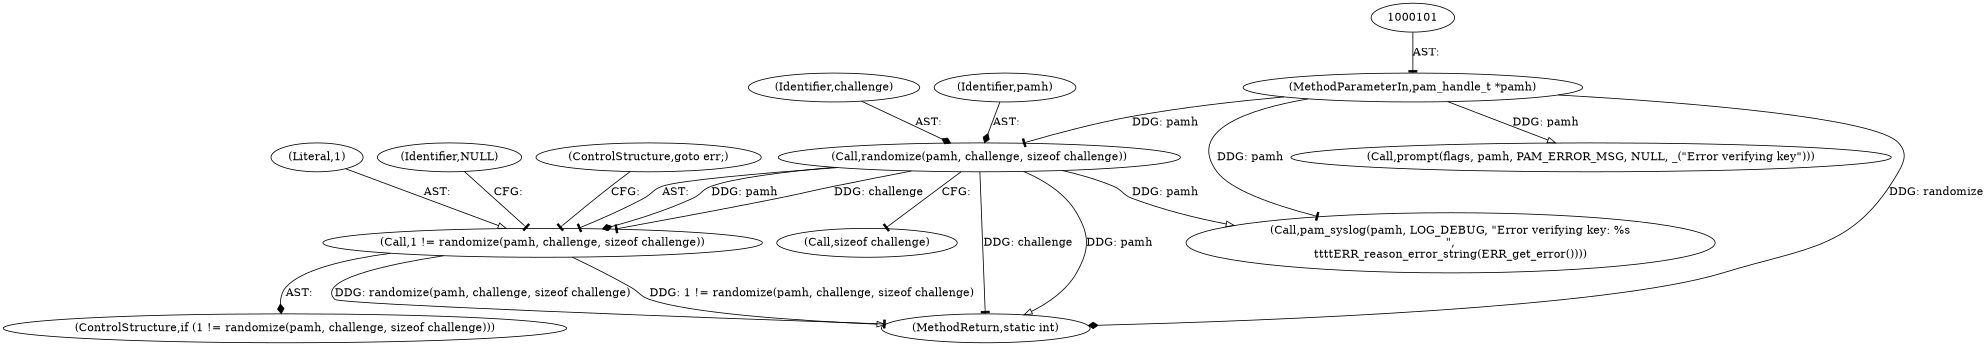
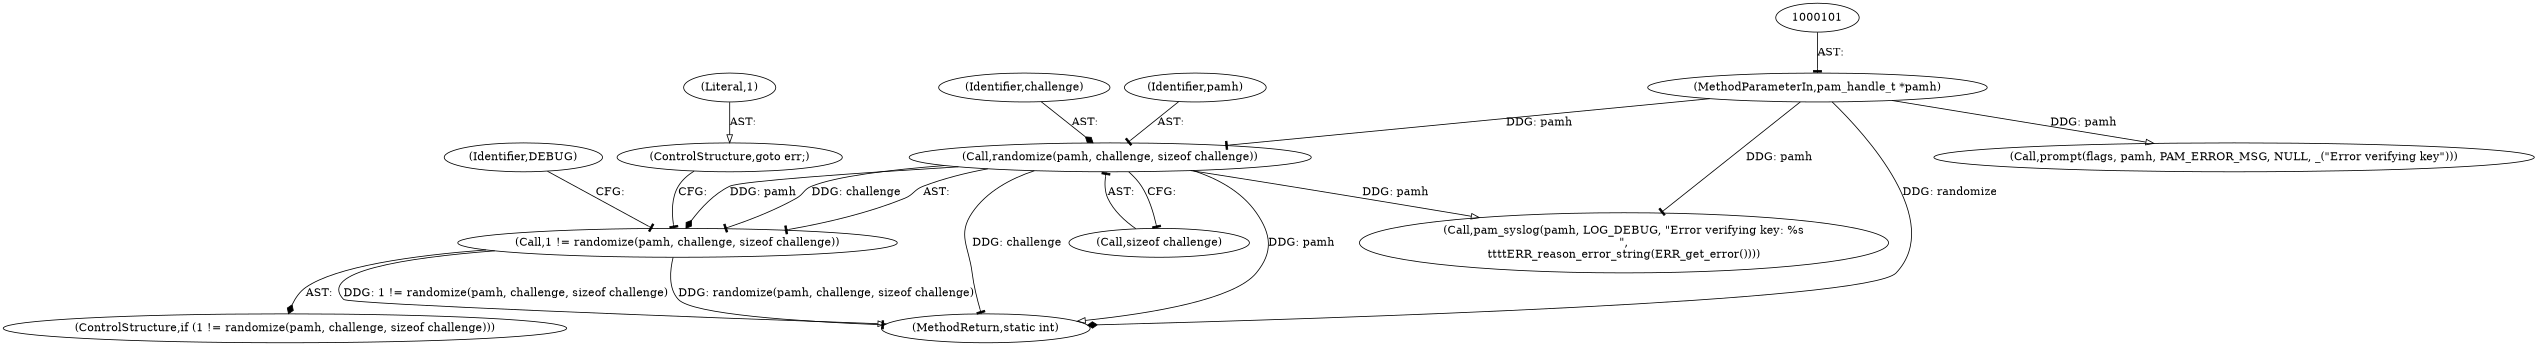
edge "(Identifier,pamh)" -> "(Call,randomize(pamh, challenge, sizeof challenge))": arrowhead diamond -> tee
node "(Identifier,NULL)": label "(Identifier,NULL)" -> "(Identifier,DEBUG)"
edge "(Literal,1)" -> "(Call,1 != randomize(pamh, challenge, sizeof challenge))": now "(Literal,1)" -> "(ControlStructure,goto err;)"
edge "(Call,sizeof challenge)" -> "(Call,randomize(pamh, challenge, sizeof challenge))": added, label "AST:"
